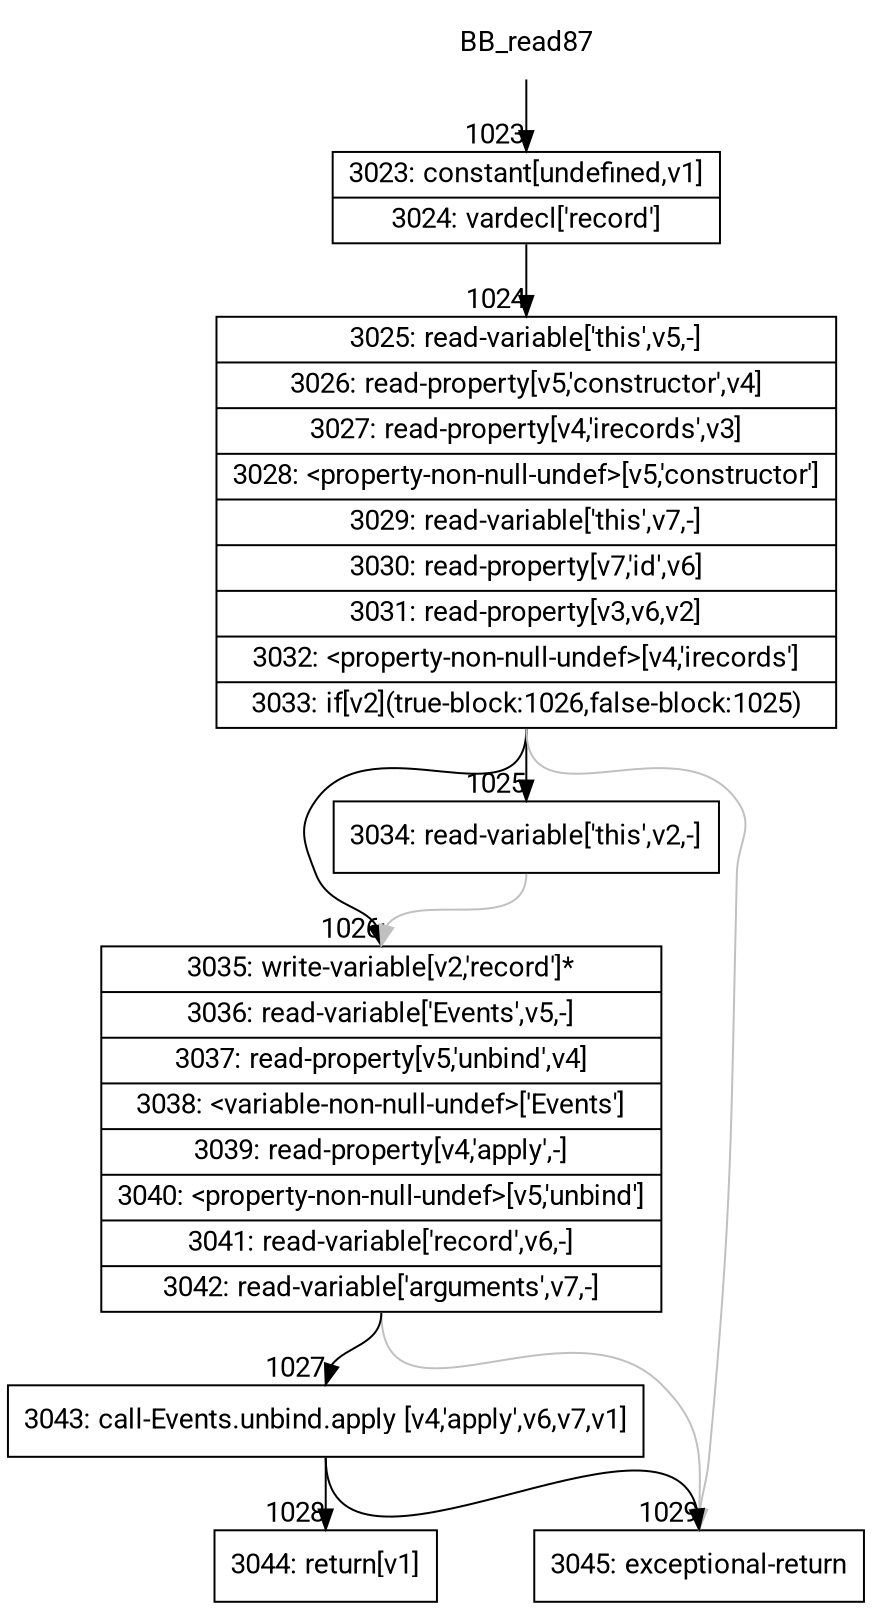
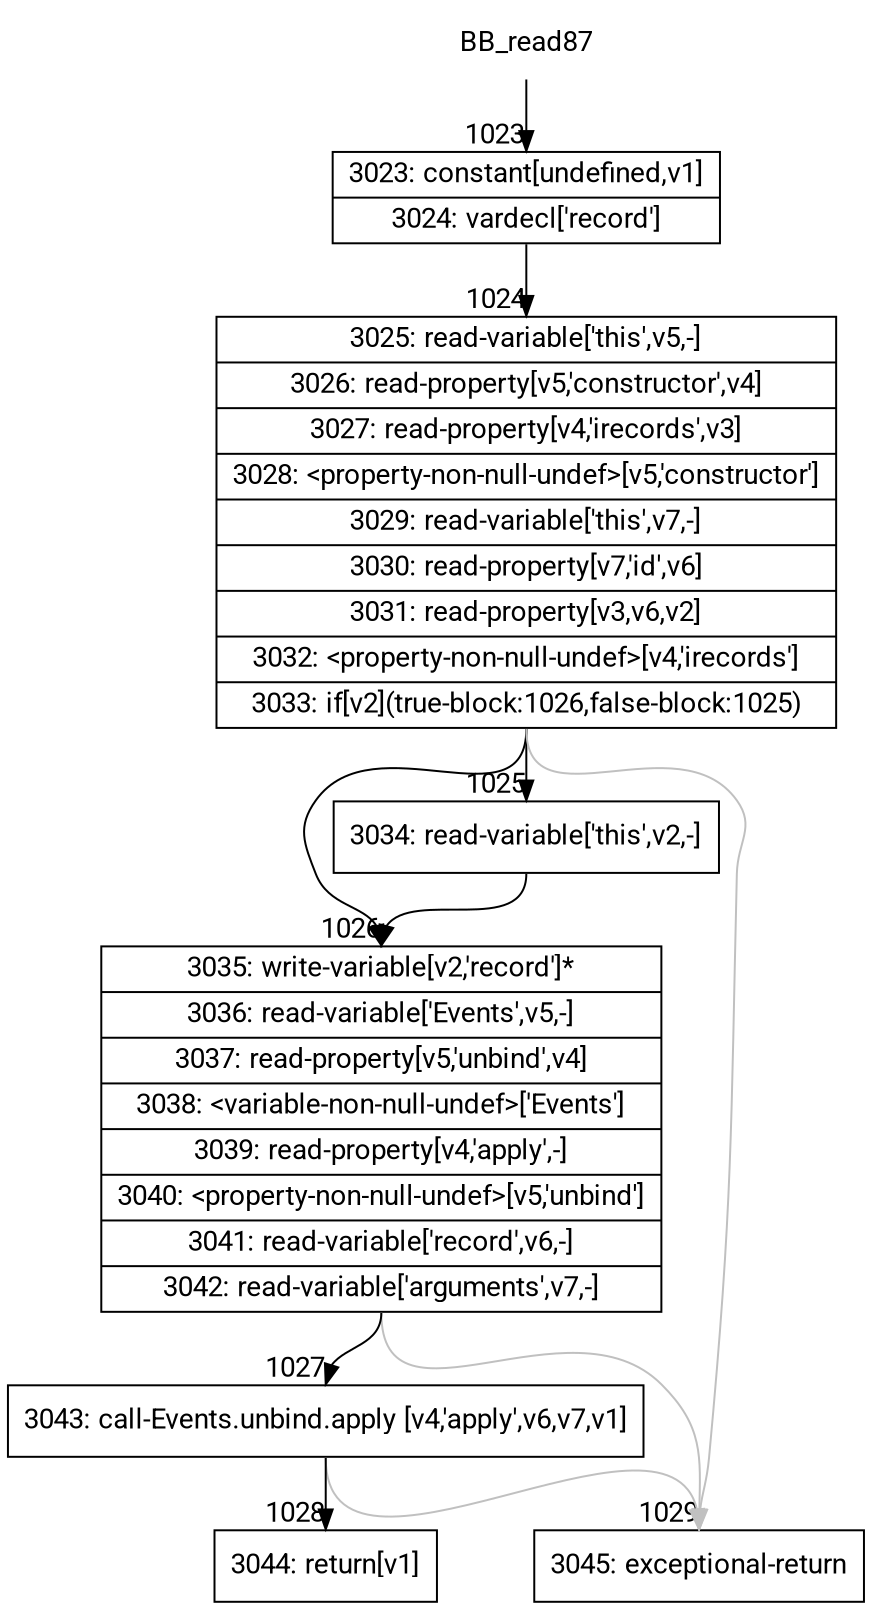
edge "3034: read-variable['this',v2,-]" -> "3035: write-variable[v2,'record']*": color gray -> black
edge "3043: call-Events.unbind.apply [v4,'apply',v6,v7,v1]" -> "3045: exceptional-return": color black -> gray
